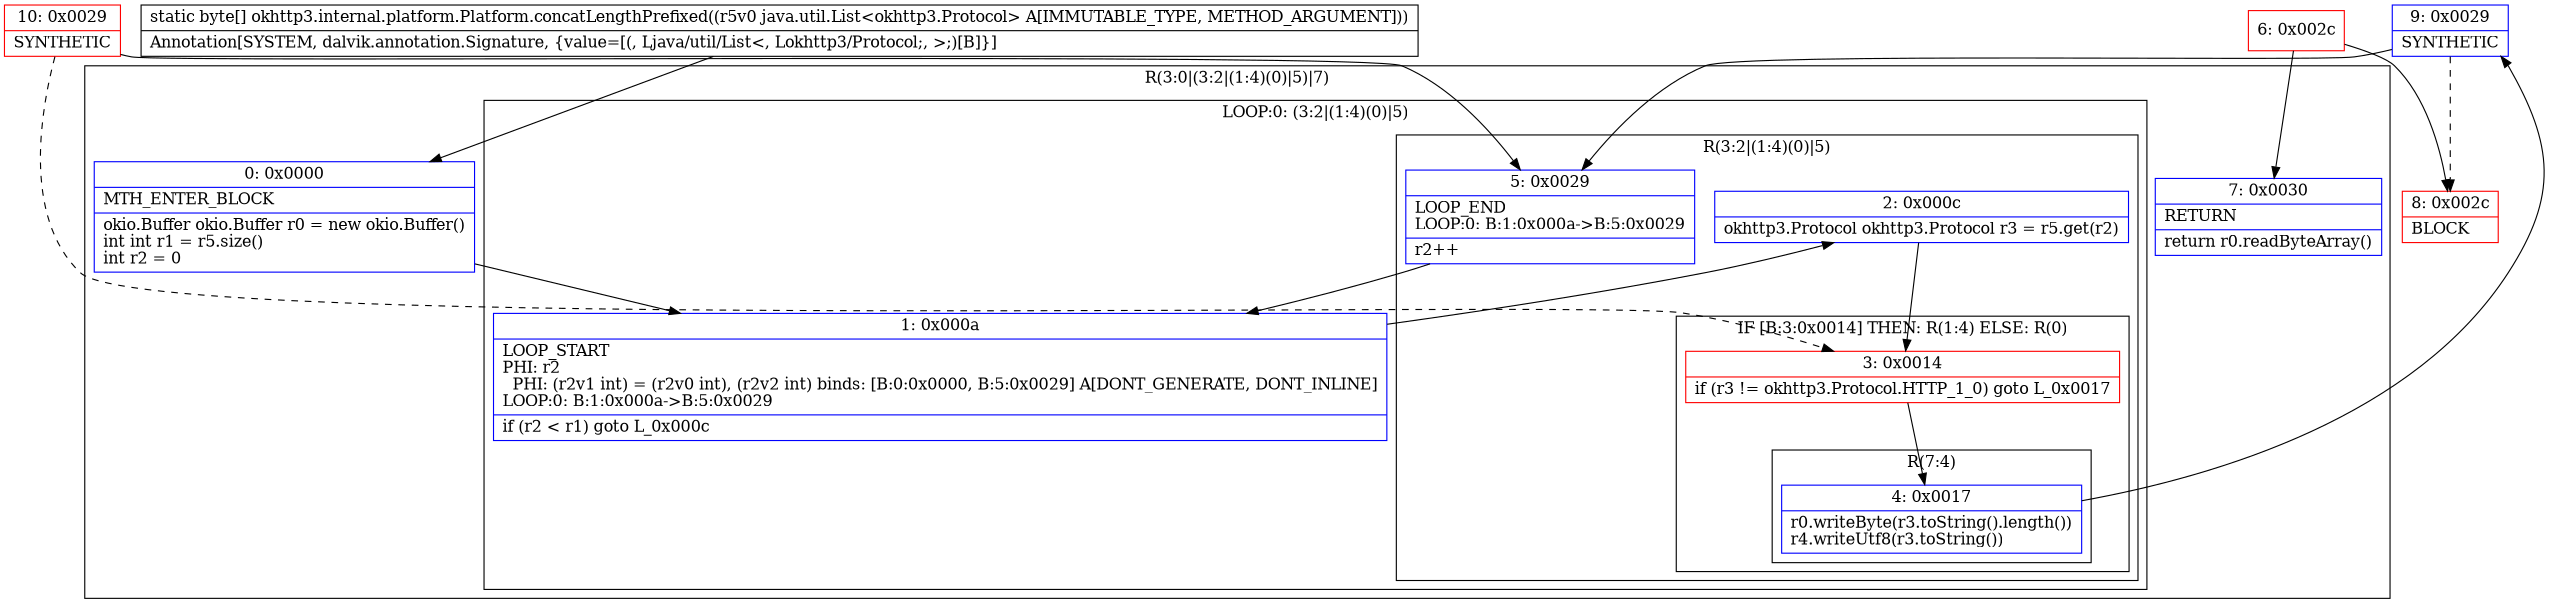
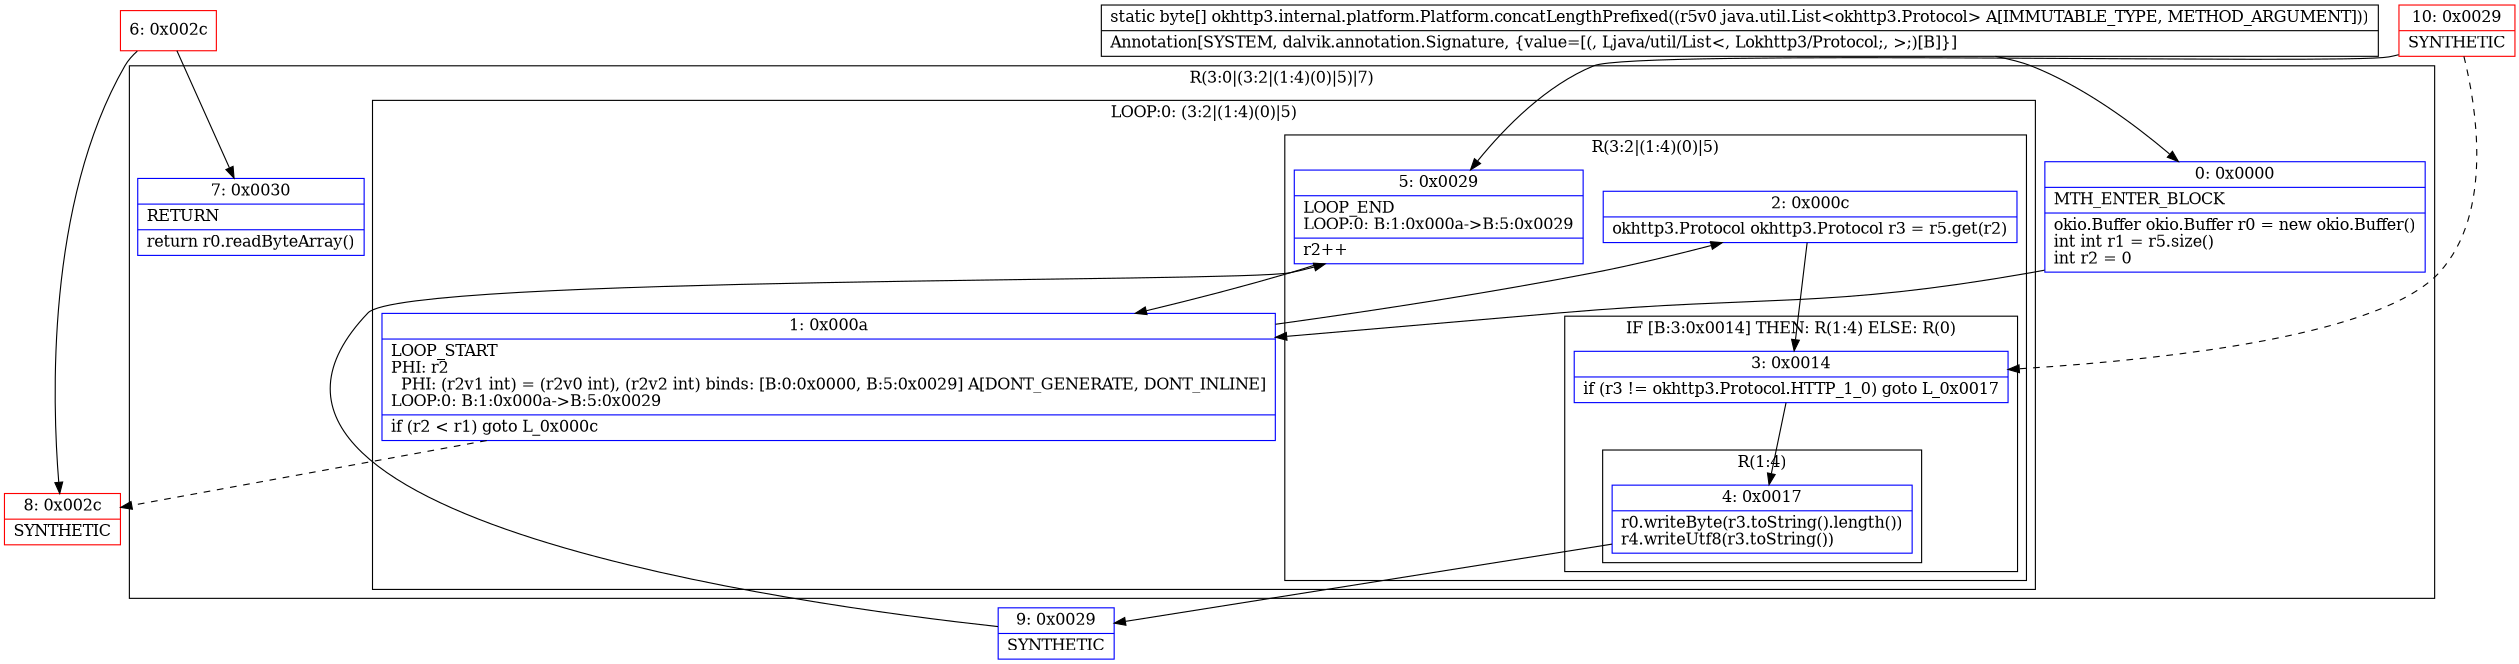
edge "9: 0x0029" -> "8: 0x002c": now "1: 0x000a" -> "8: 0x002c"
node "8: 0x002c": text "BLOCK" -> "SYNTHETIC"
node "3: 0x0014": color red -> blue
cluster "R(7:4)": label "R(7:4)" -> "R(1:4)"
